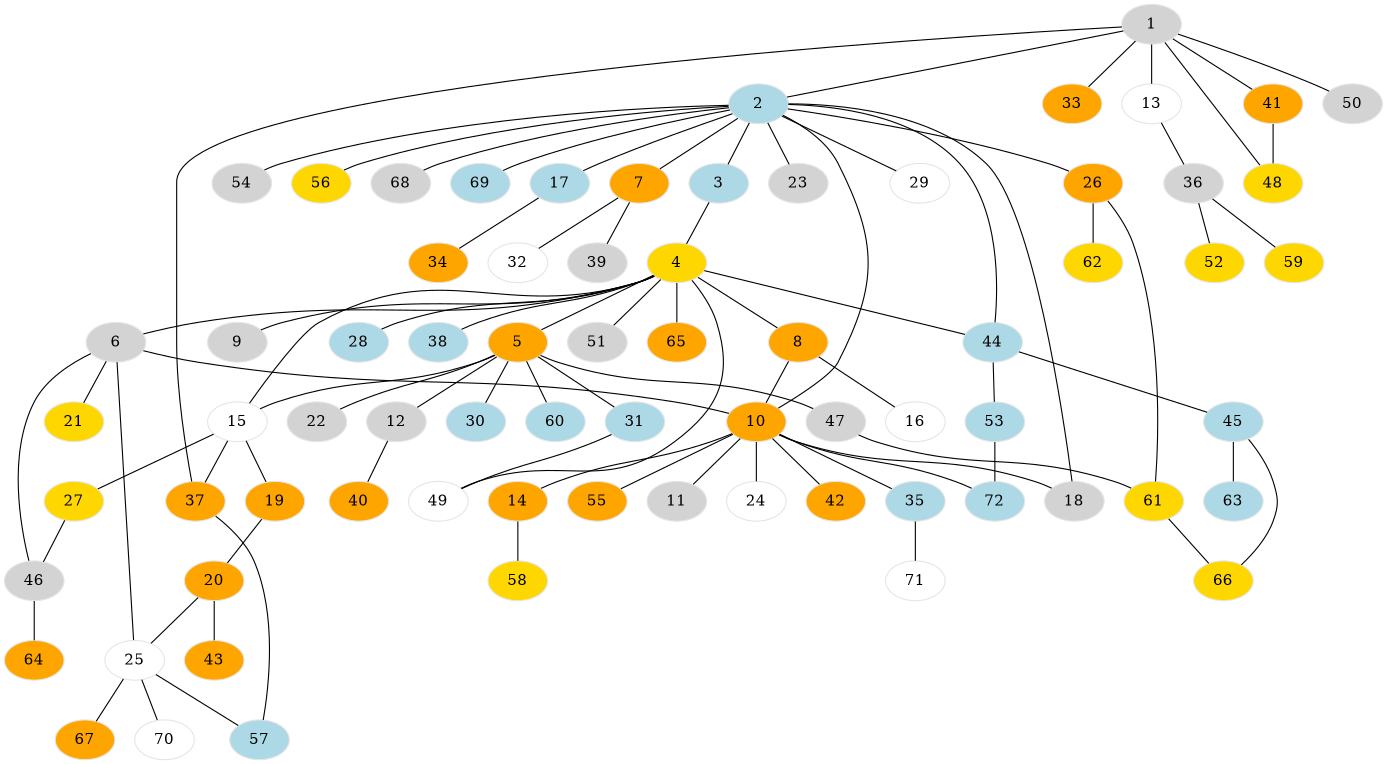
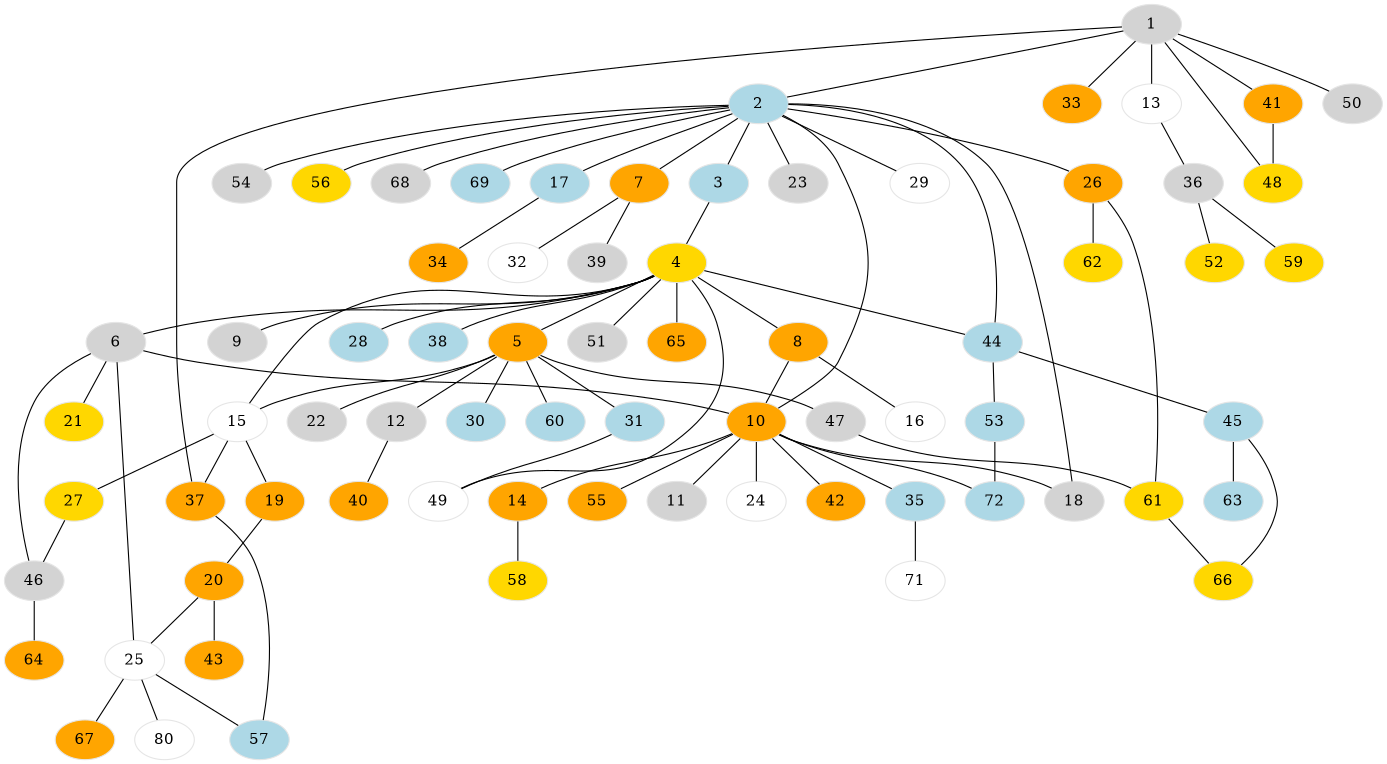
node "70": label "70" -> "80"
